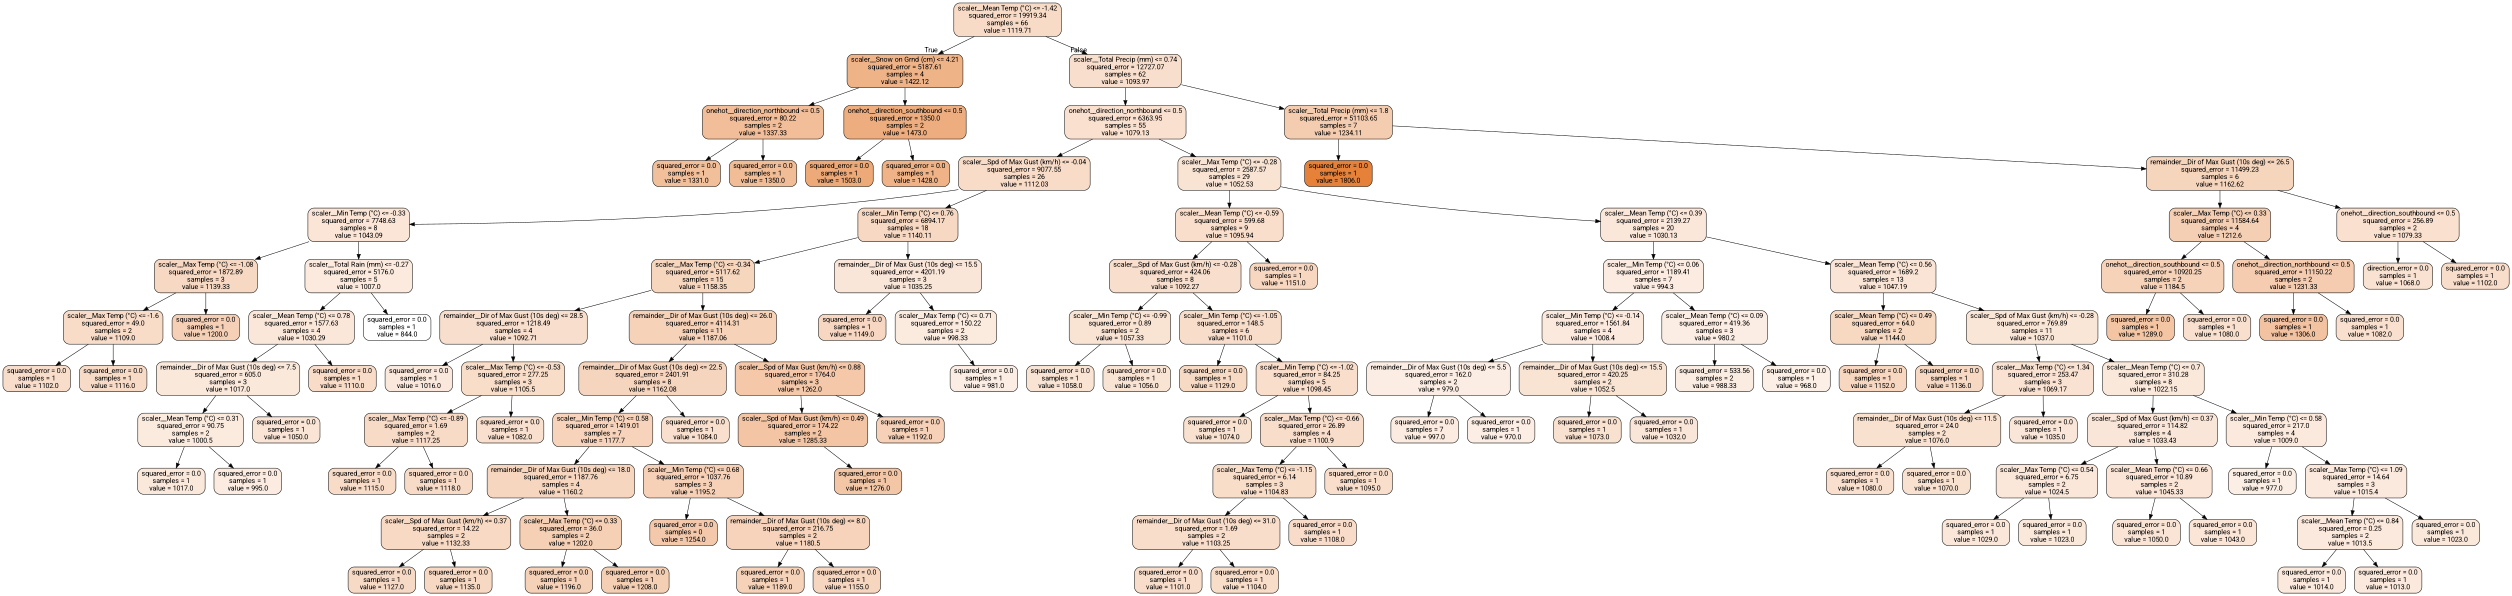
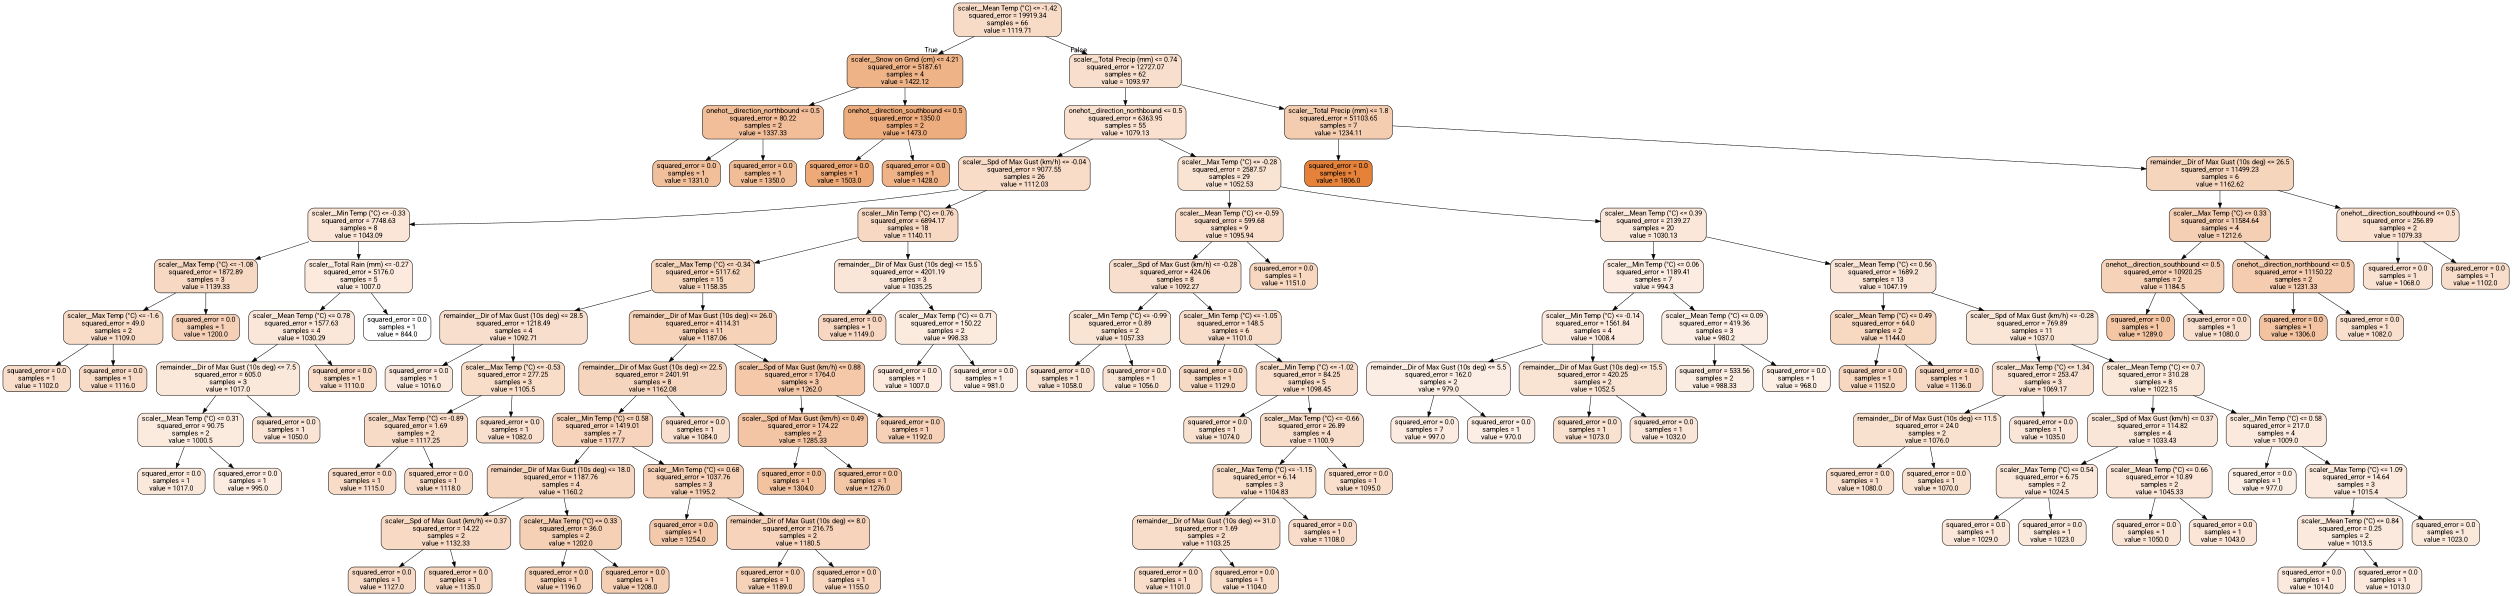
node "direction_error = 0.0 samples = 1 value = 1068.0": label "direction_error = 0.0 samples = 1 value = 1068.0" -> "squared_error = 0.0 samples = 1 value = 1068.0"
node "squared_error = 0.0 samples = 1 value = 1007.0": added
node "squared_error = 0.0 samples = 1 value = 1304.0": added
node "squared_error = 0.0 samples = 0 value = 1254.0": label "squared_error = 0.0 samples = 0 value = 1254.0" -> "squared_error = 0.0 samples = 1 value = 1254.0"
